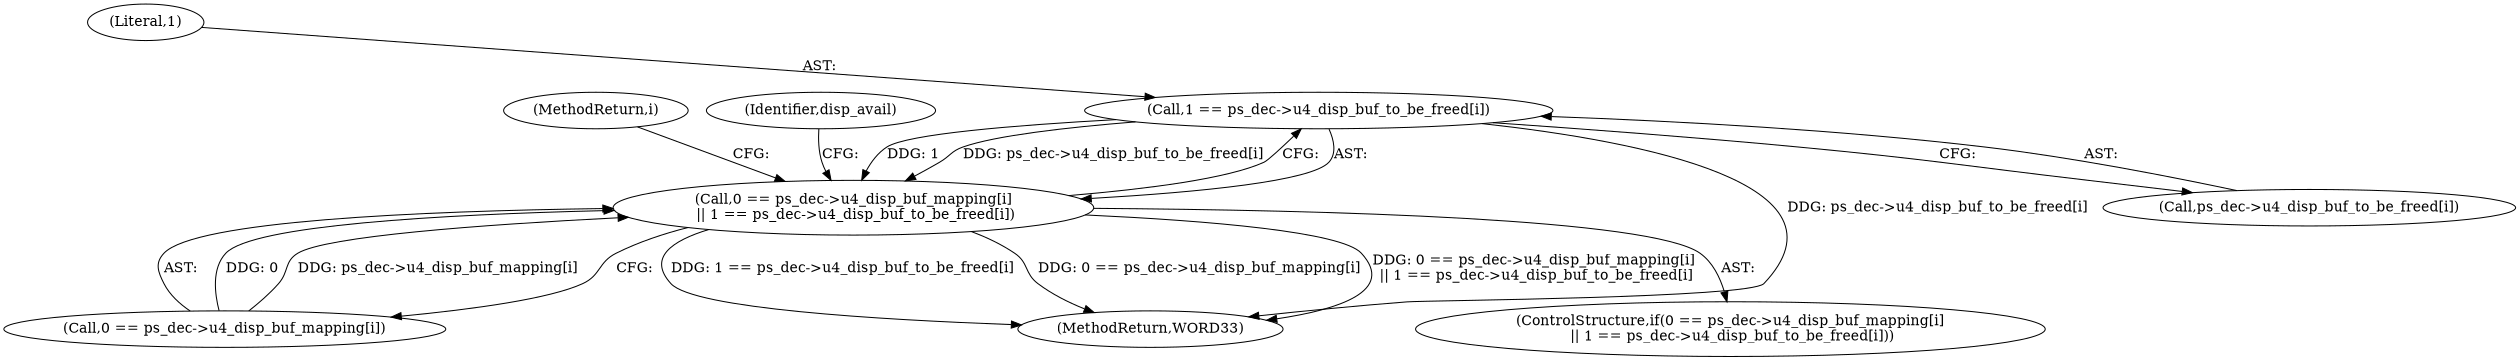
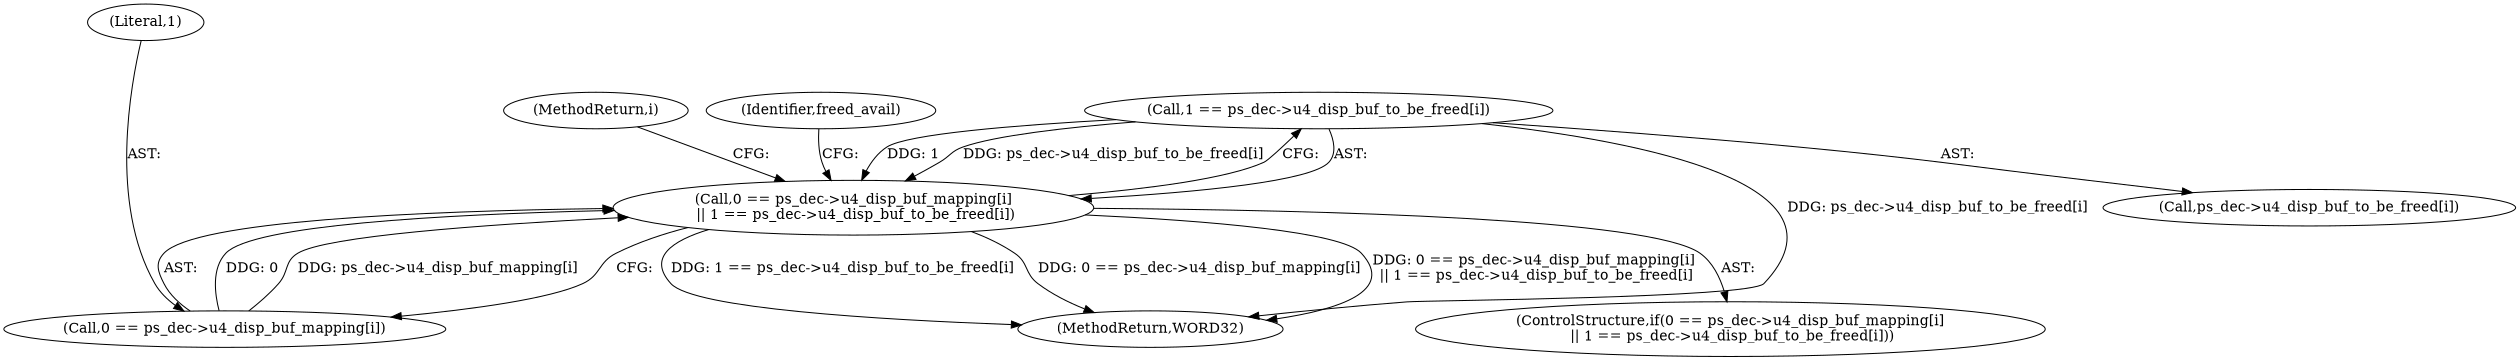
edge "(Literal,1)" -> "(Call,1 == ps_dec->u4_disp_buf_to_be_freed[i])": now "(Literal,1)" -> "(Call,0 == ps_dec->u4_disp_buf_mapping[i])"
node "(Identifier,disp_avail)": label "(Identifier,disp_avail)" -> "(Identifier,freed_avail)"
edge "(Call,ps_dec->u4_disp_buf_to_be_freed[i])" -> "(Call,1 == ps_dec->u4_disp_buf_to_be_freed[i])": removed, label "AST:"
edge "(Call,1 == ps_dec->u4_disp_buf_to_be_freed[i])" -> "(Call,ps_dec->u4_disp_buf_to_be_freed[i])": label "CFG: " -> "AST: "
node "(MethodReturn,WORD33)": label "(MethodReturn,WORD33)" -> "(MethodReturn,WORD32)"
